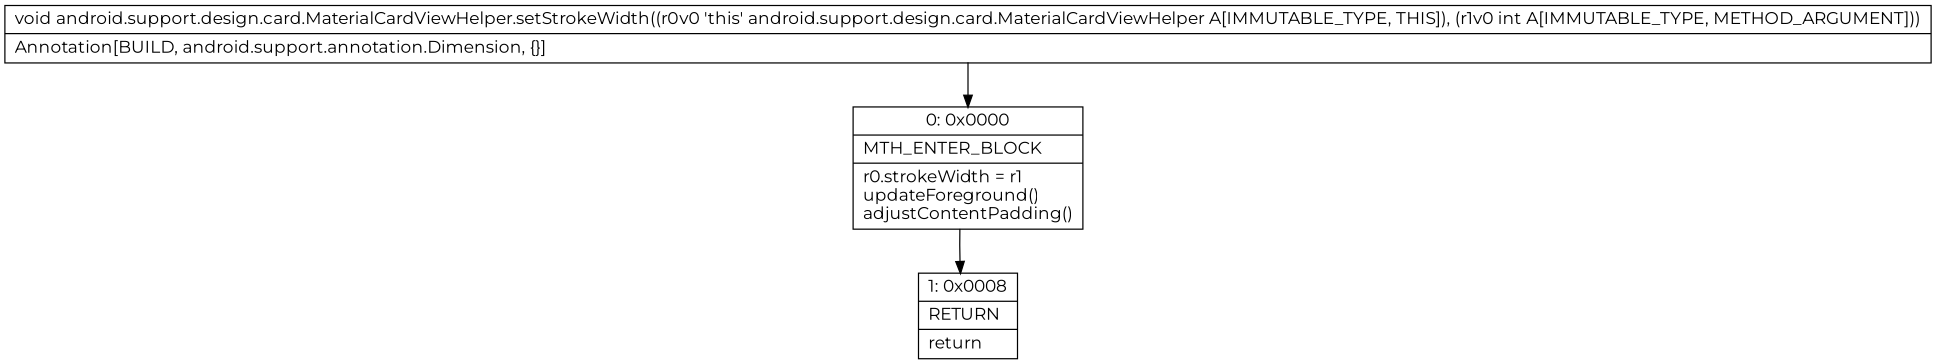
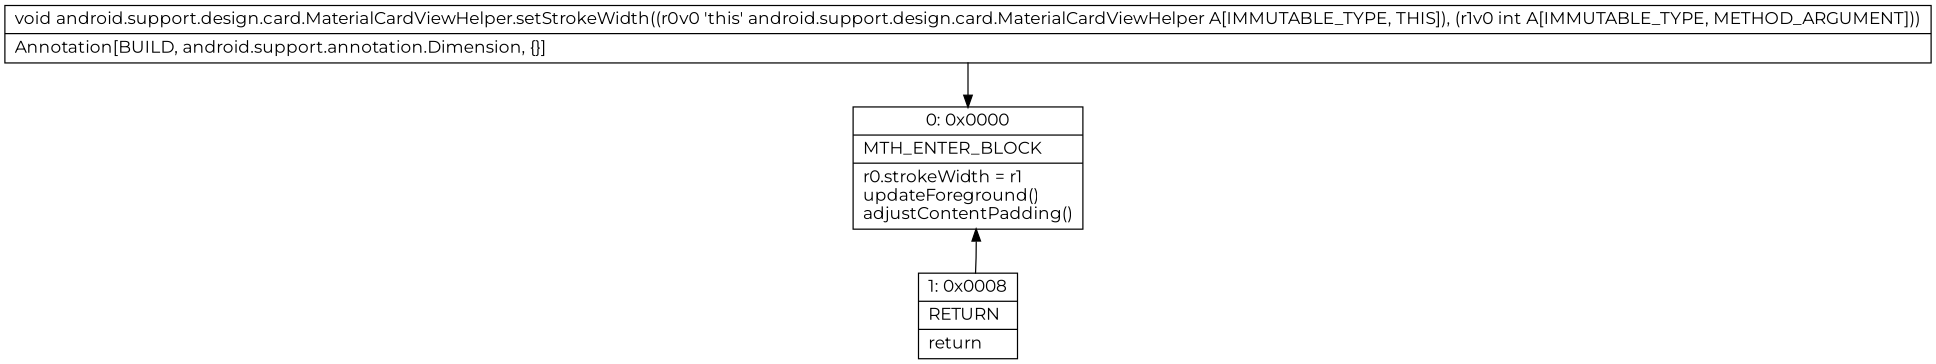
edge "0: 0x0000" -> "1: 0x0008": reversed
